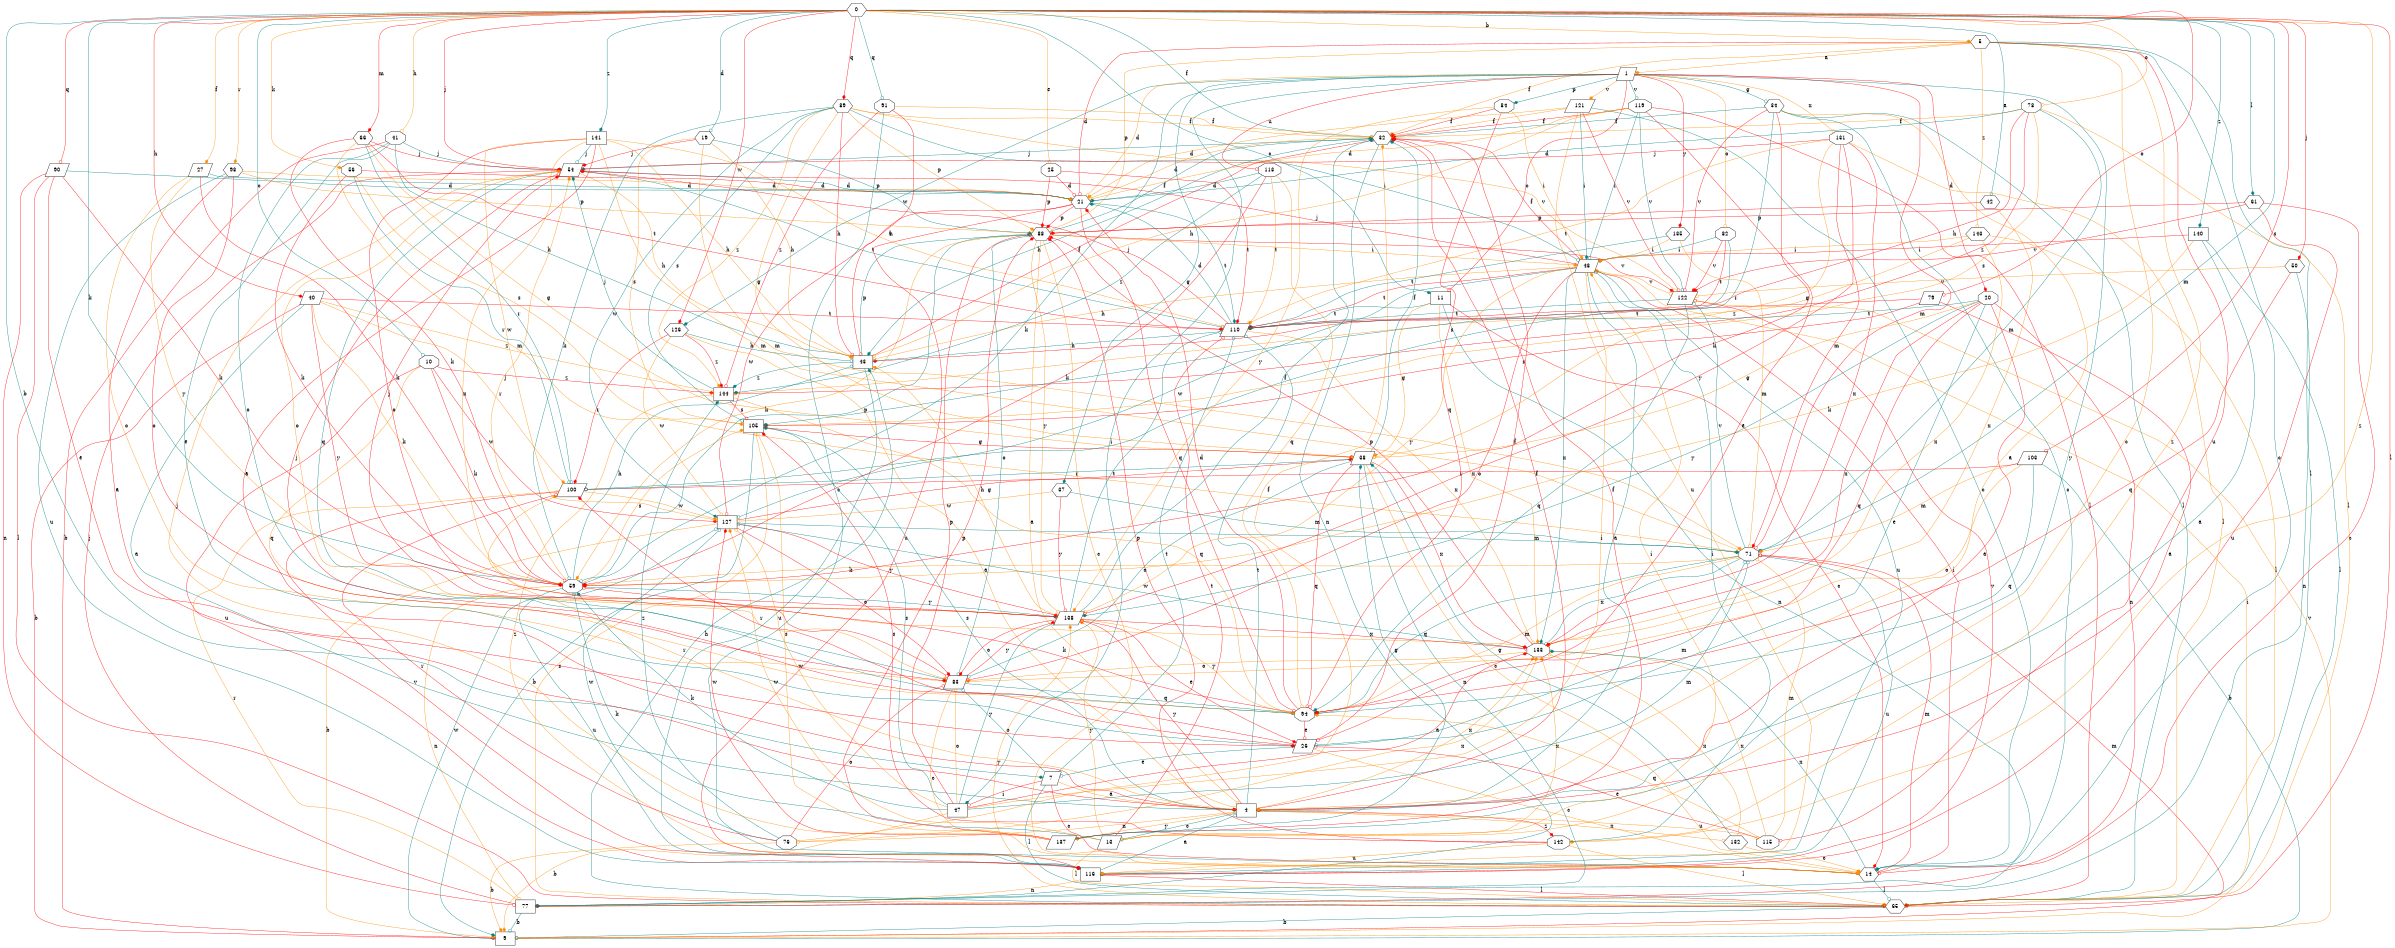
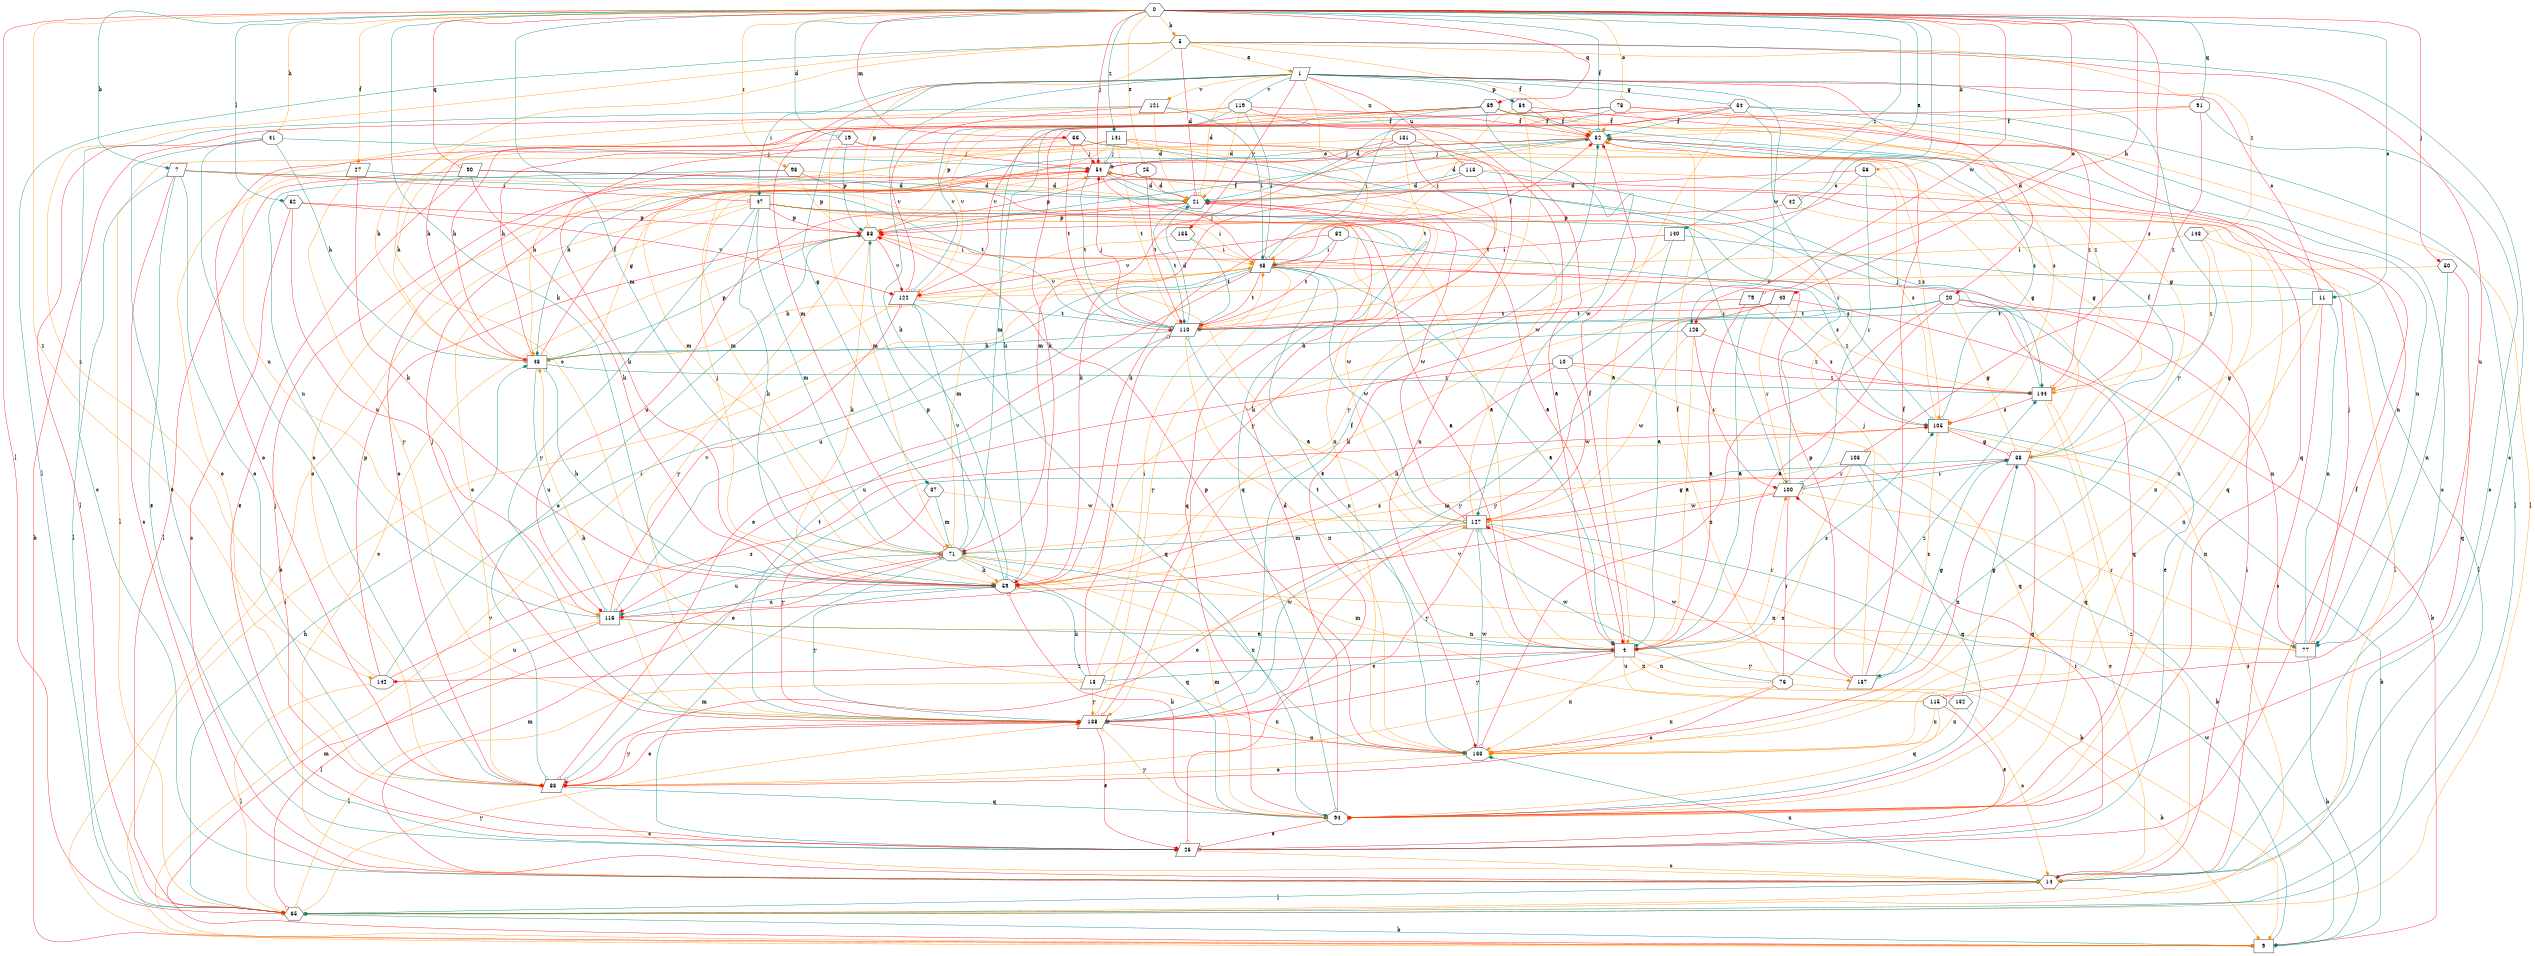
edge "119" -> "21": arrowhead odot -> diamond
node "61": label "61" -> "62"
edge "54" -> "43": label "h" -> "g"
edge "26" -> "7": reversed
edge "47" -> "133": now "47" -> "4"
